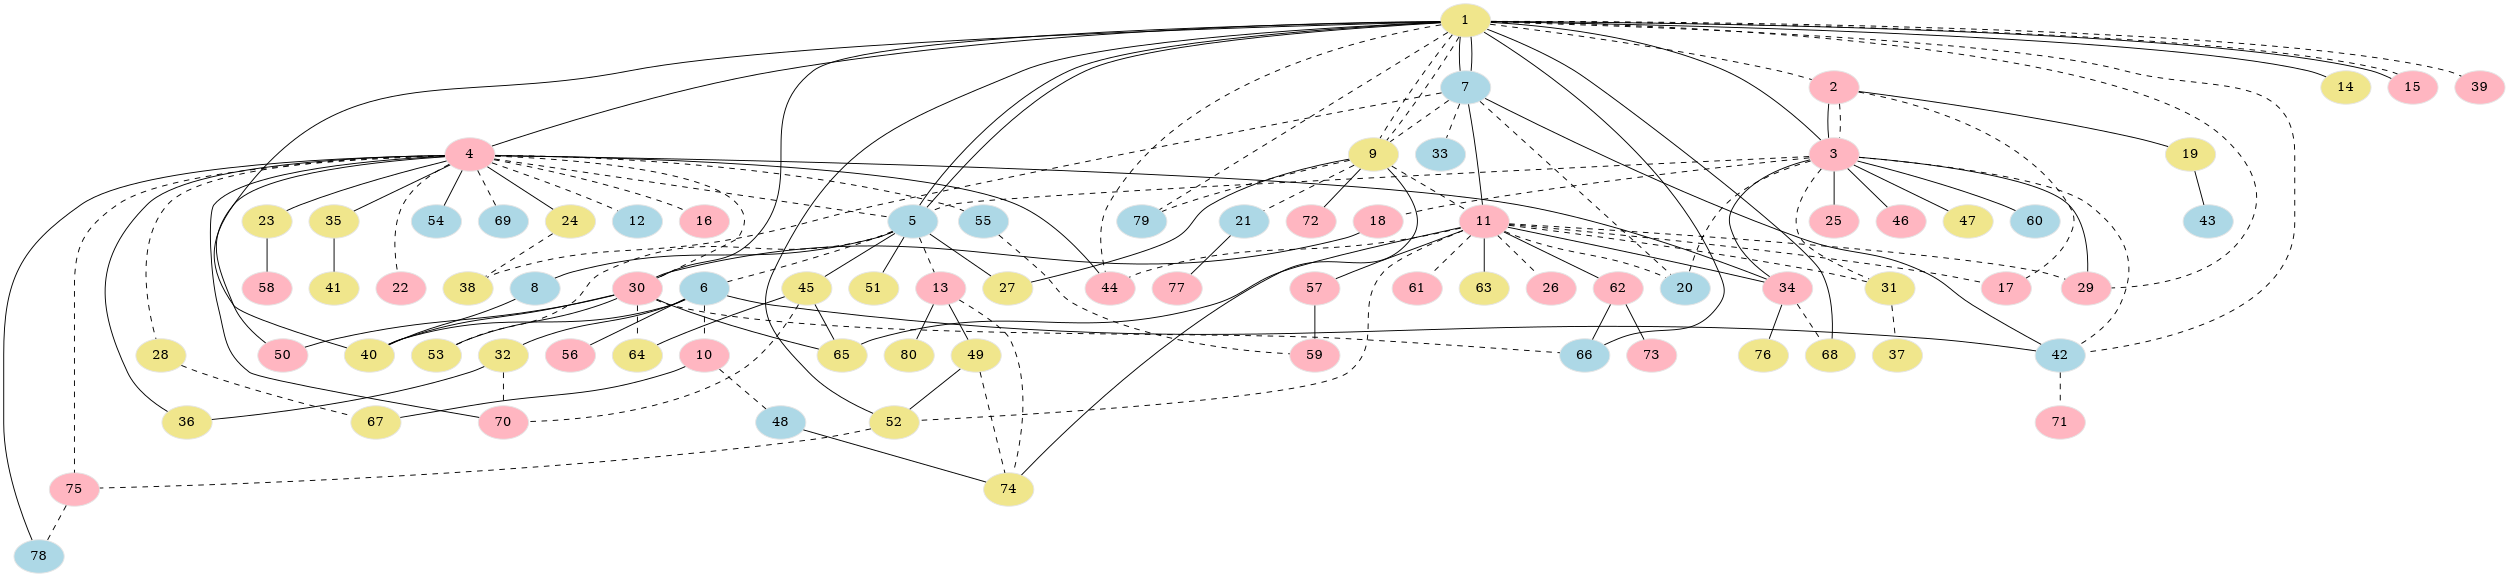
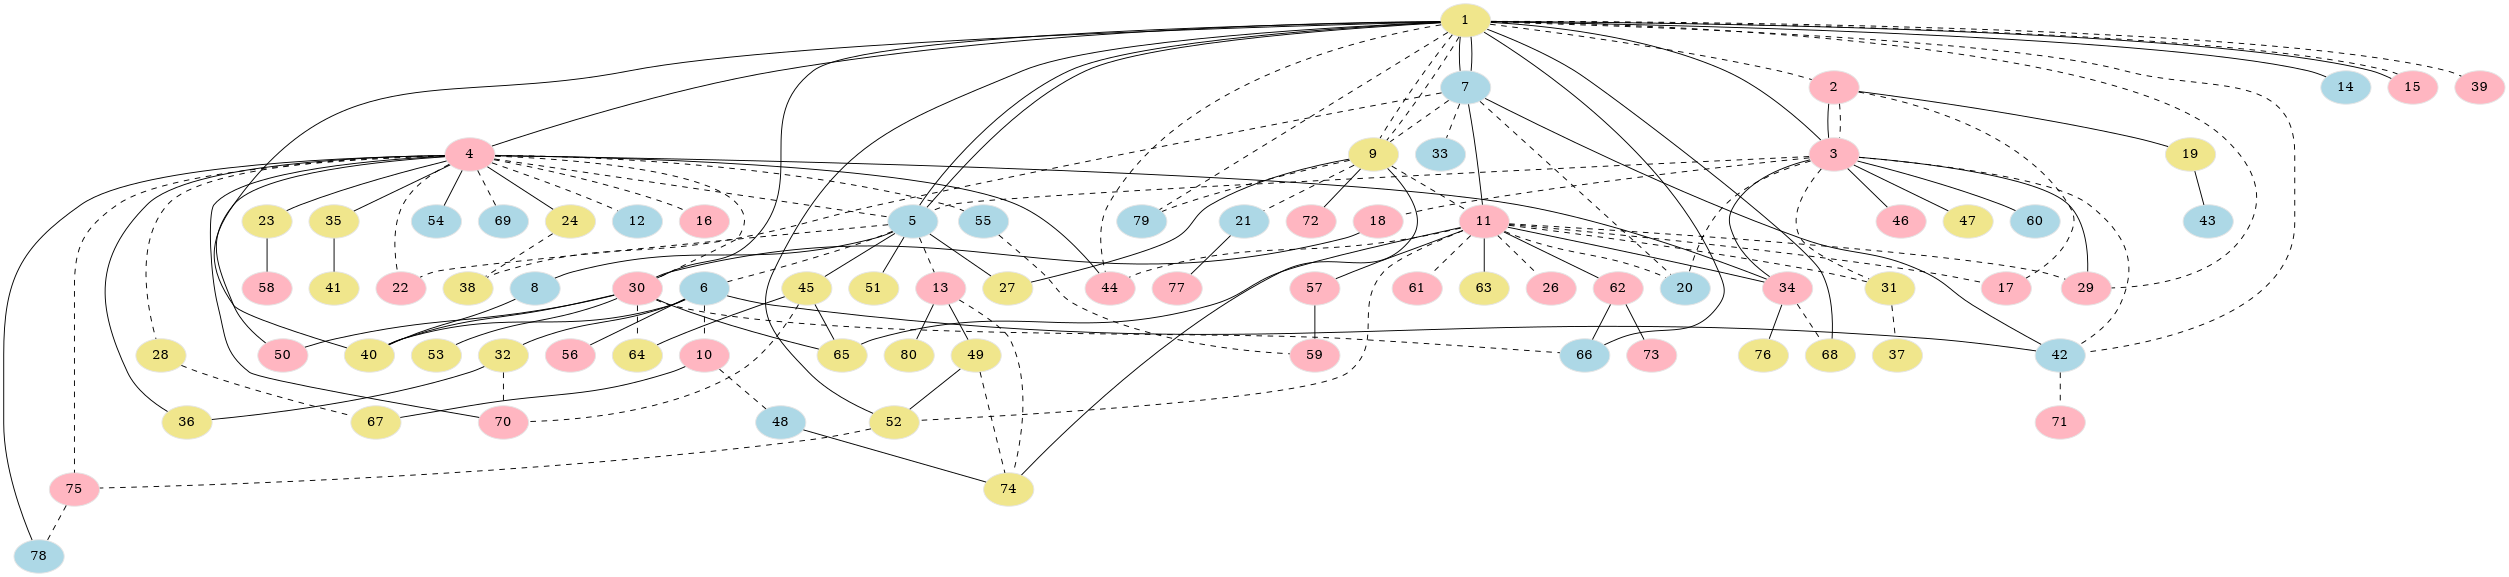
node "14": fillcolor khaki -> lightblue
node "25": removed
edge "5" -- "53": now "5" -- "22"
